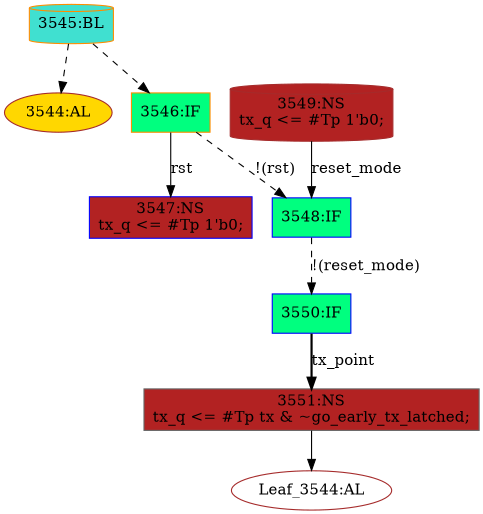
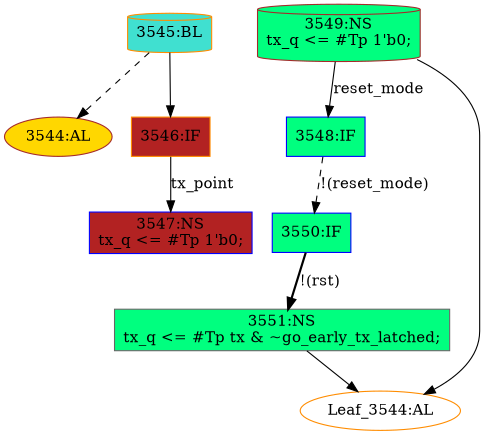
edge "3545:BL" -> "3546:IF": style dashed -> solid
node "3546:IF": fillcolor springgreen -> firebrick
node "3549:NS tx_q <= #Tp 1'b0;": fillcolor firebrick -> springgreen
edge "3546:IF" -> "3548:IF": removed, label "!(rst)"
edge "3546:IF" -> "3547:NS tx_q <= #Tp 1'b0;": label "rst" -> "tx_point"
edge "3549:NS tx_q <= #Tp 1'b0;" -> "Leaf_3544:AL": added
edge "3550:IF" -> "3551:NS tx_q <= #Tp tx & ~go_early_tx_latched;": label "tx_point" -> "!(rst)"
node "3551:NS tx_q <= #Tp tx & ~go_early_tx_latched;": fillcolor firebrick -> springgreen
node "Leaf_3544:AL": color brown -> darkorange
